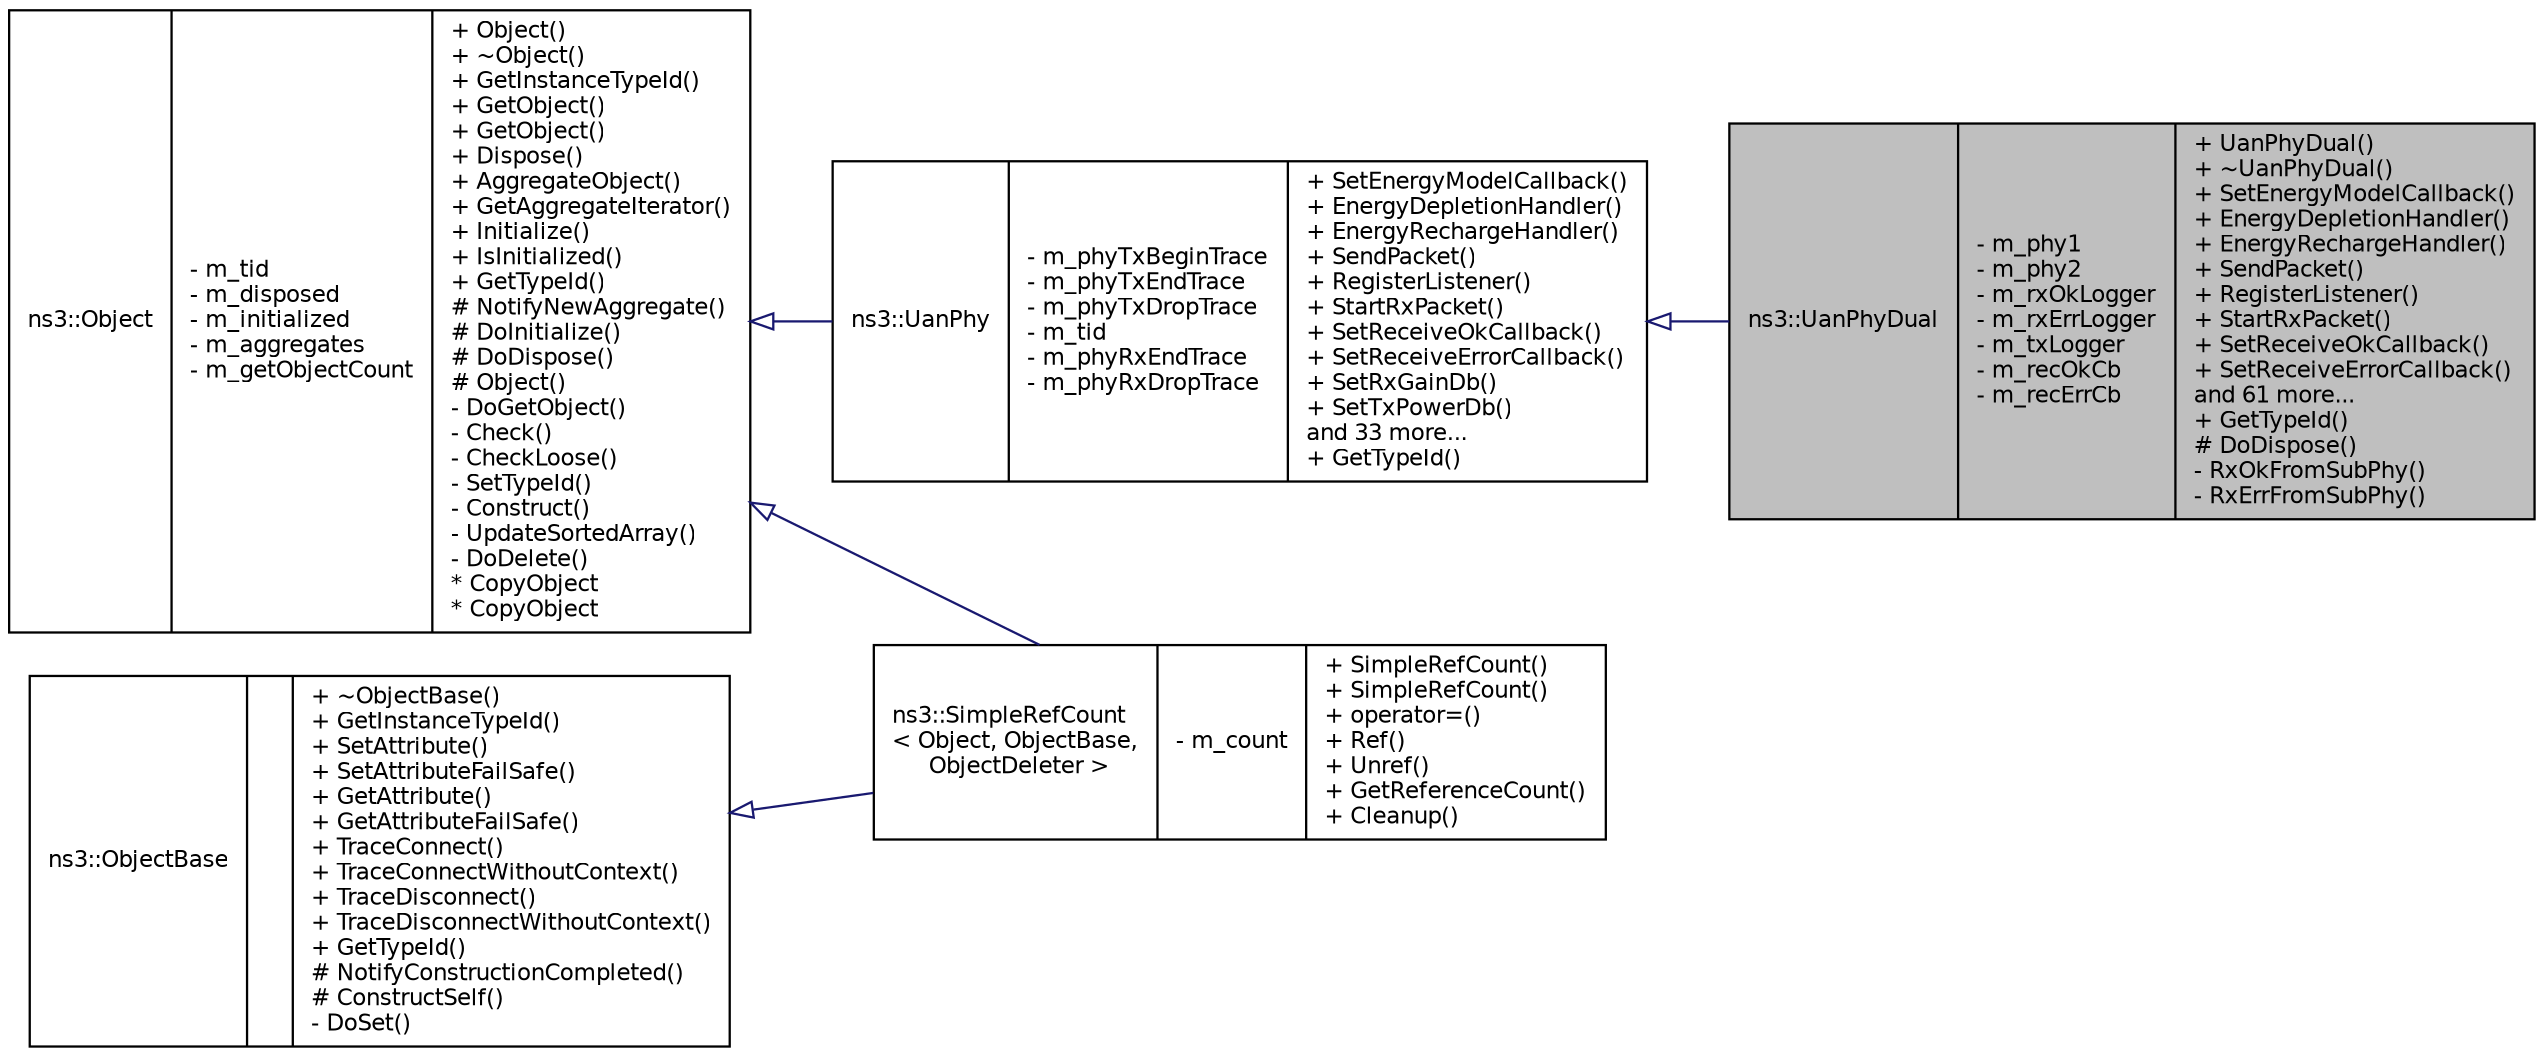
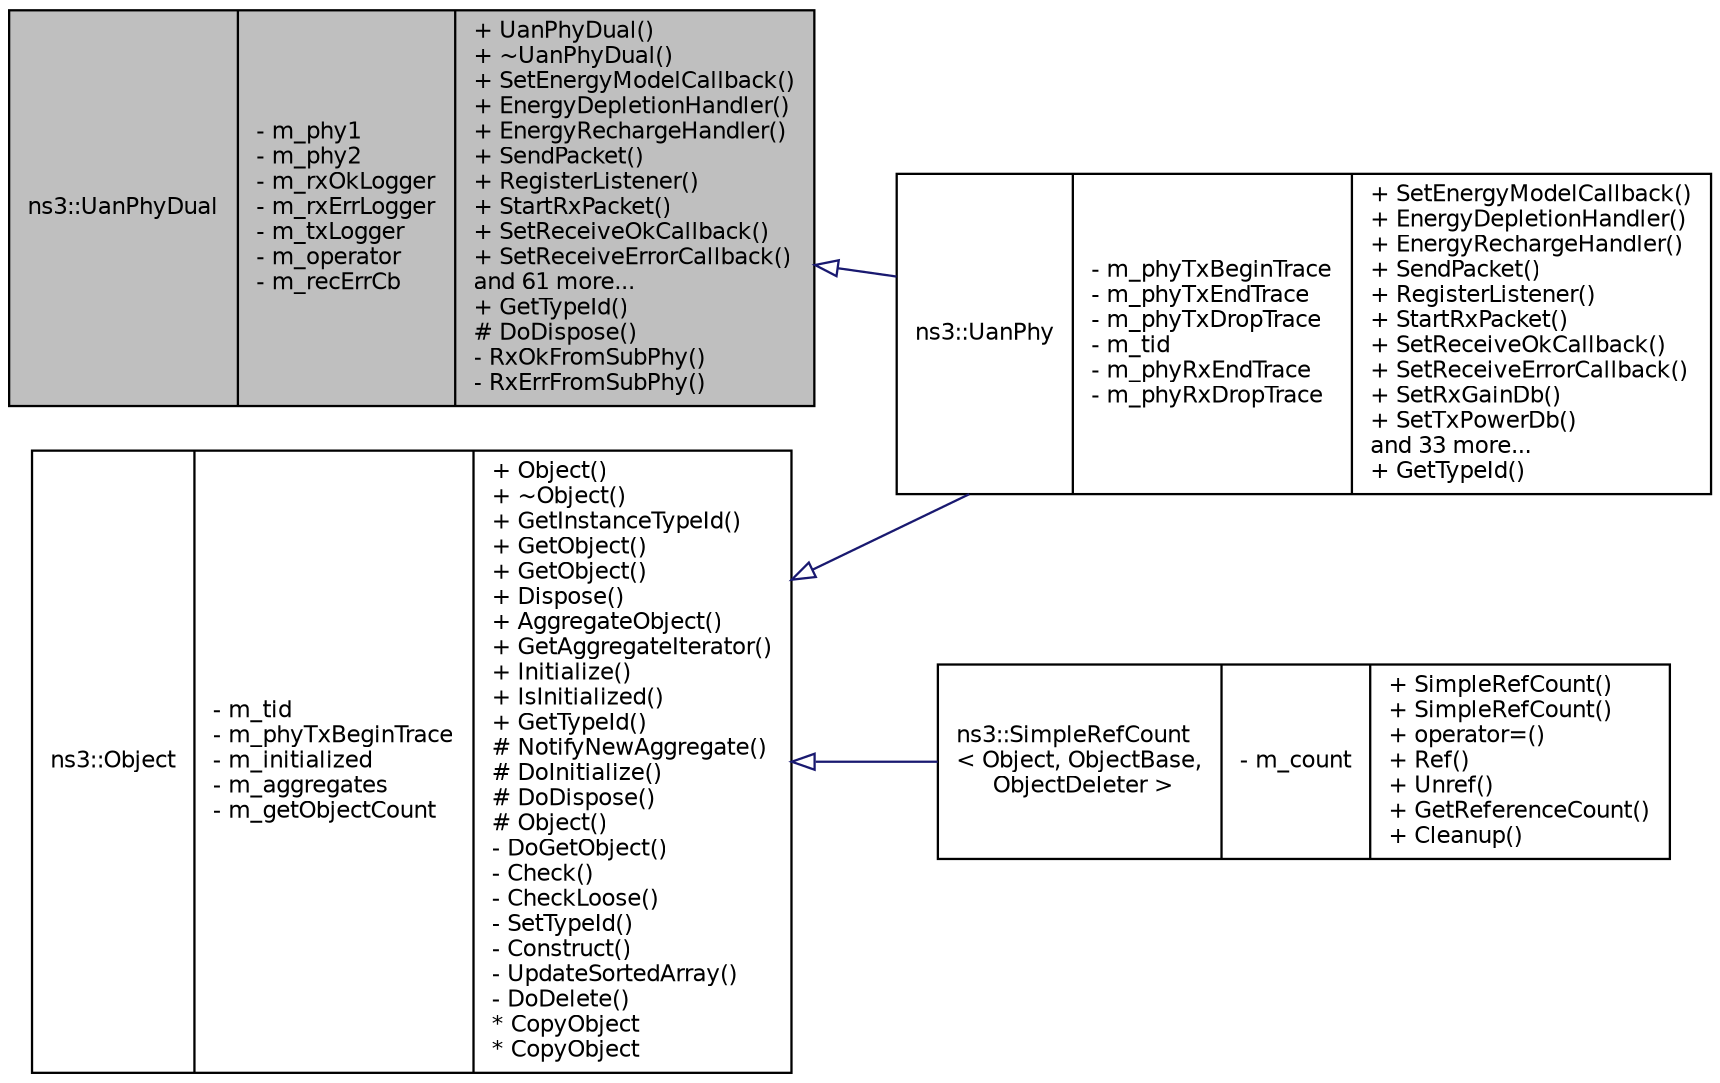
node "ns3::Object": text "- m_disposed" -> "- m_phyTxBeginTrace"
edge "ns3::UanPhyDual" -> "ns3::UanPhy": reversed
node "ns3::UanPhyDual": text "- m_recOkCb" -> "- m_operator"
node "ns3::ObjectBase": removed
